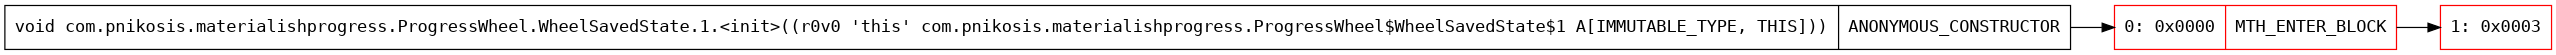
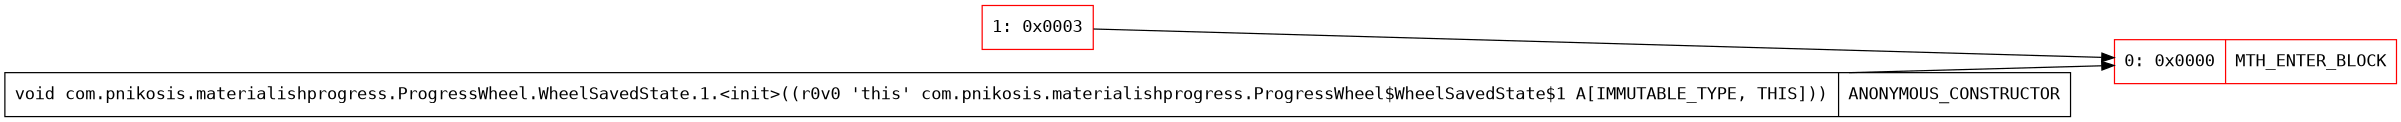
edge "0: 0x0000" -> "1: 0x0003": reversed
